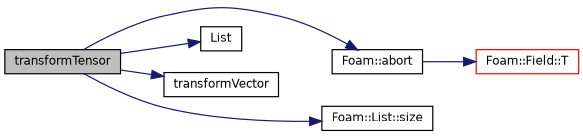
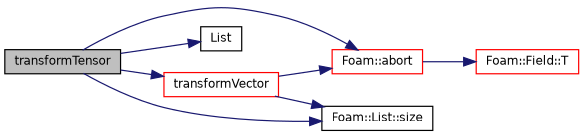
node "Foam::abort": color black -> red
edge "transformVector" -> "Foam::abort": added
node "transformVector": color black -> red
edge "transformVector" -> "Foam::List::size": added
